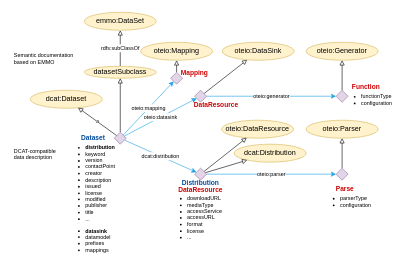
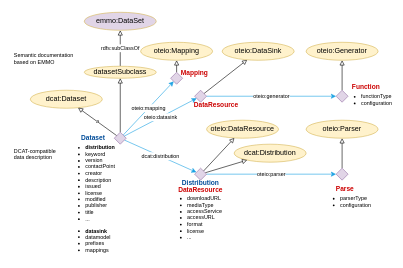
node "emmo:DataSet": fillcolor #fff2cc -> #e1d5e7
node "oteio:DataResource": moved (258, 129) -> (243, 129)
